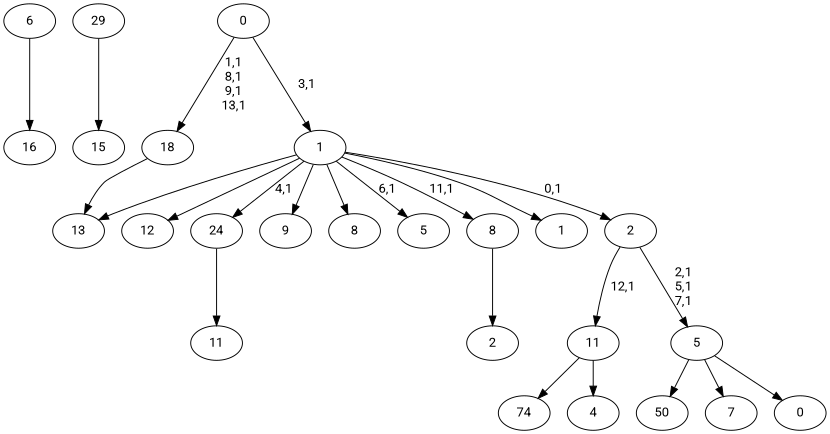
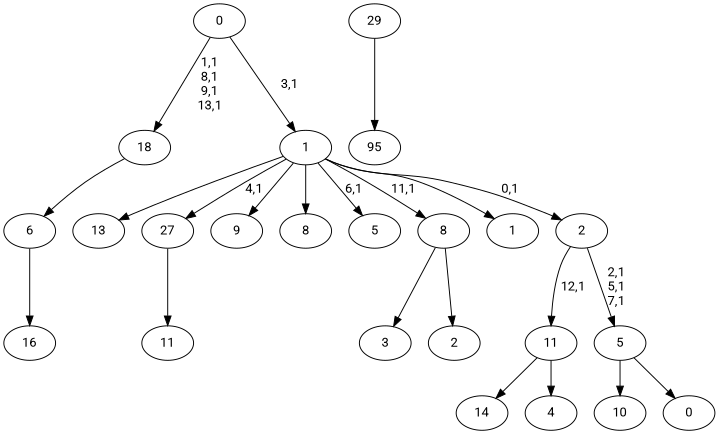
node "15": label "15" -> "95"
edge "18" -> "13": now "18" -> "6"
node "12": removed
node "24": label "24" -> "27"
node "3": added
node "74": label "74" -> "14"
node "50": label "50" -> "10"
node "7": removed
